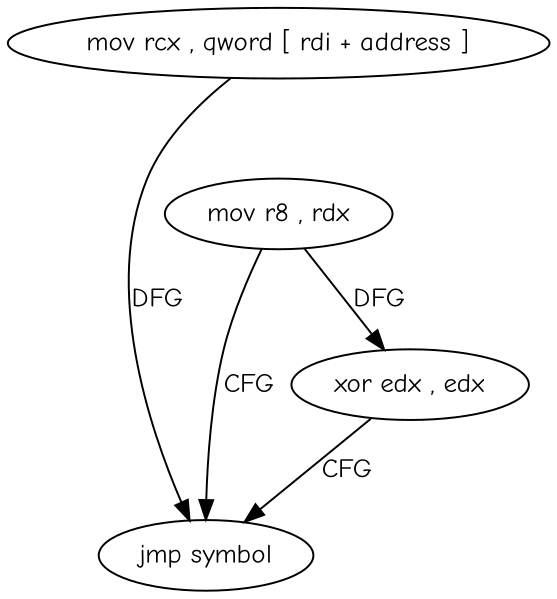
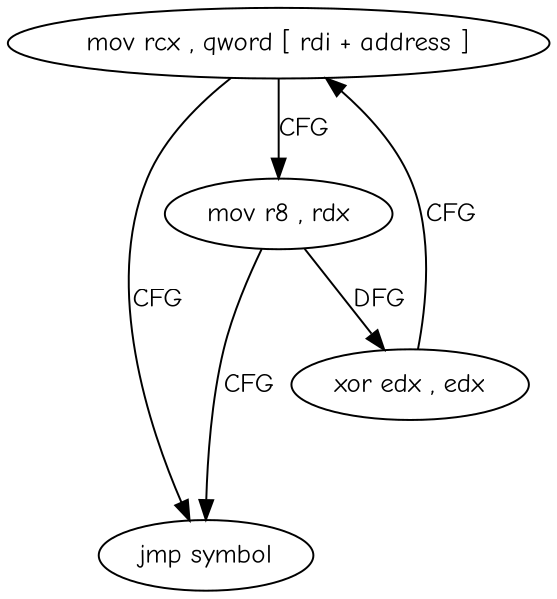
edge "mov rcx , qword [ rdi + address ]" -> "mov r8 , rdx": added, label "CFG"
edge "mov rcx , qword [ rdi + address ]" -> "jmp symbol": label "DFG" -> "CFG"
edge "xor edx , edx" -> "jmp symbol": now "xor edx , edx" -> "mov rcx , qword [ rdi + address ]"
